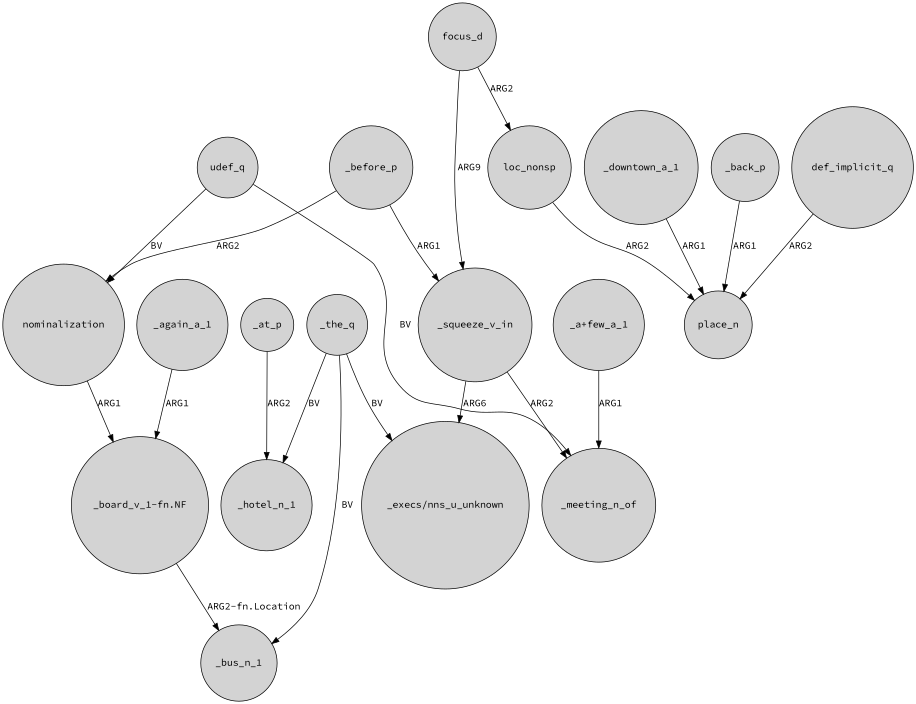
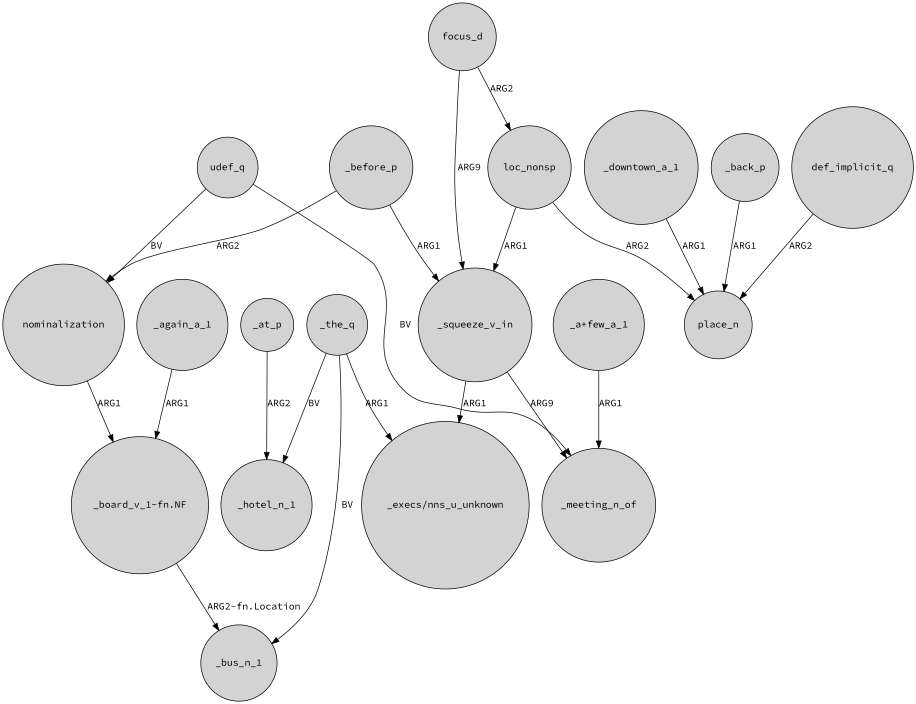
edge "loc_nonsp" -> "_squeeze_v_in": added, label "ARG1"
edge "_the_q" -> "_execs/nns_u_unknown": label "BV" -> "ARG1"
edge "_squeeze_v_in" -> "_execs/nns_u_unknown": label "ARG6" -> "ARG1"
edge "_squeeze_v_in" -> "_meeting_n_of": label "ARG2" -> "ARG9"
